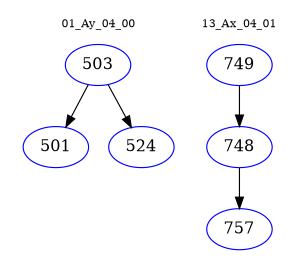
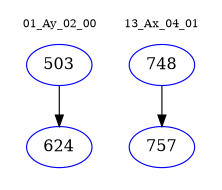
cluster "01_Ay_04_00": label "01_Ay_04_00" -> "01_Ay_02_00"
node "749": removed
node "501": removed
node "524": label "524" -> "624"
